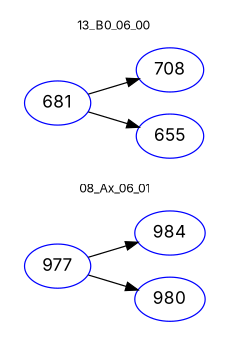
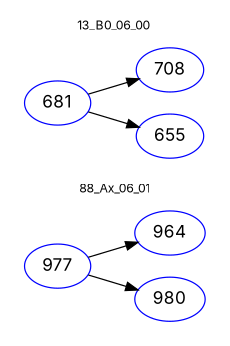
cluster "08_Ax_06_01": label "08_Ax_06_01" -> "88_Ax_06_01"
node "984": label "984" -> "964"
